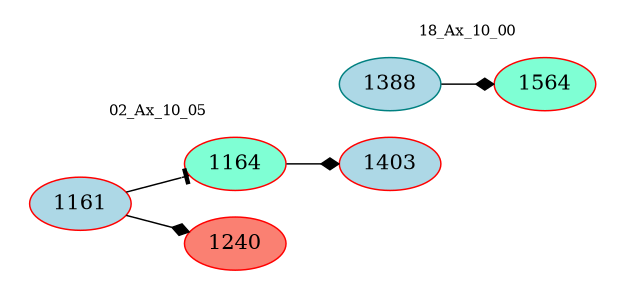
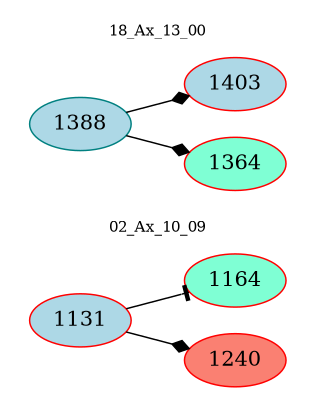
cluster "18_Ax_10_00": label "18_Ax_10_00" -> "18_Ax_13_00"
node "1564": label "1564" -> "1364"
cluster "02_Ax_10_05": label "02_Ax_10_05" -> "02_Ax_10_09"
edge "1164" -> "1403": now "1388" -> "1403"
node "1161": label "1161" -> "1131"
